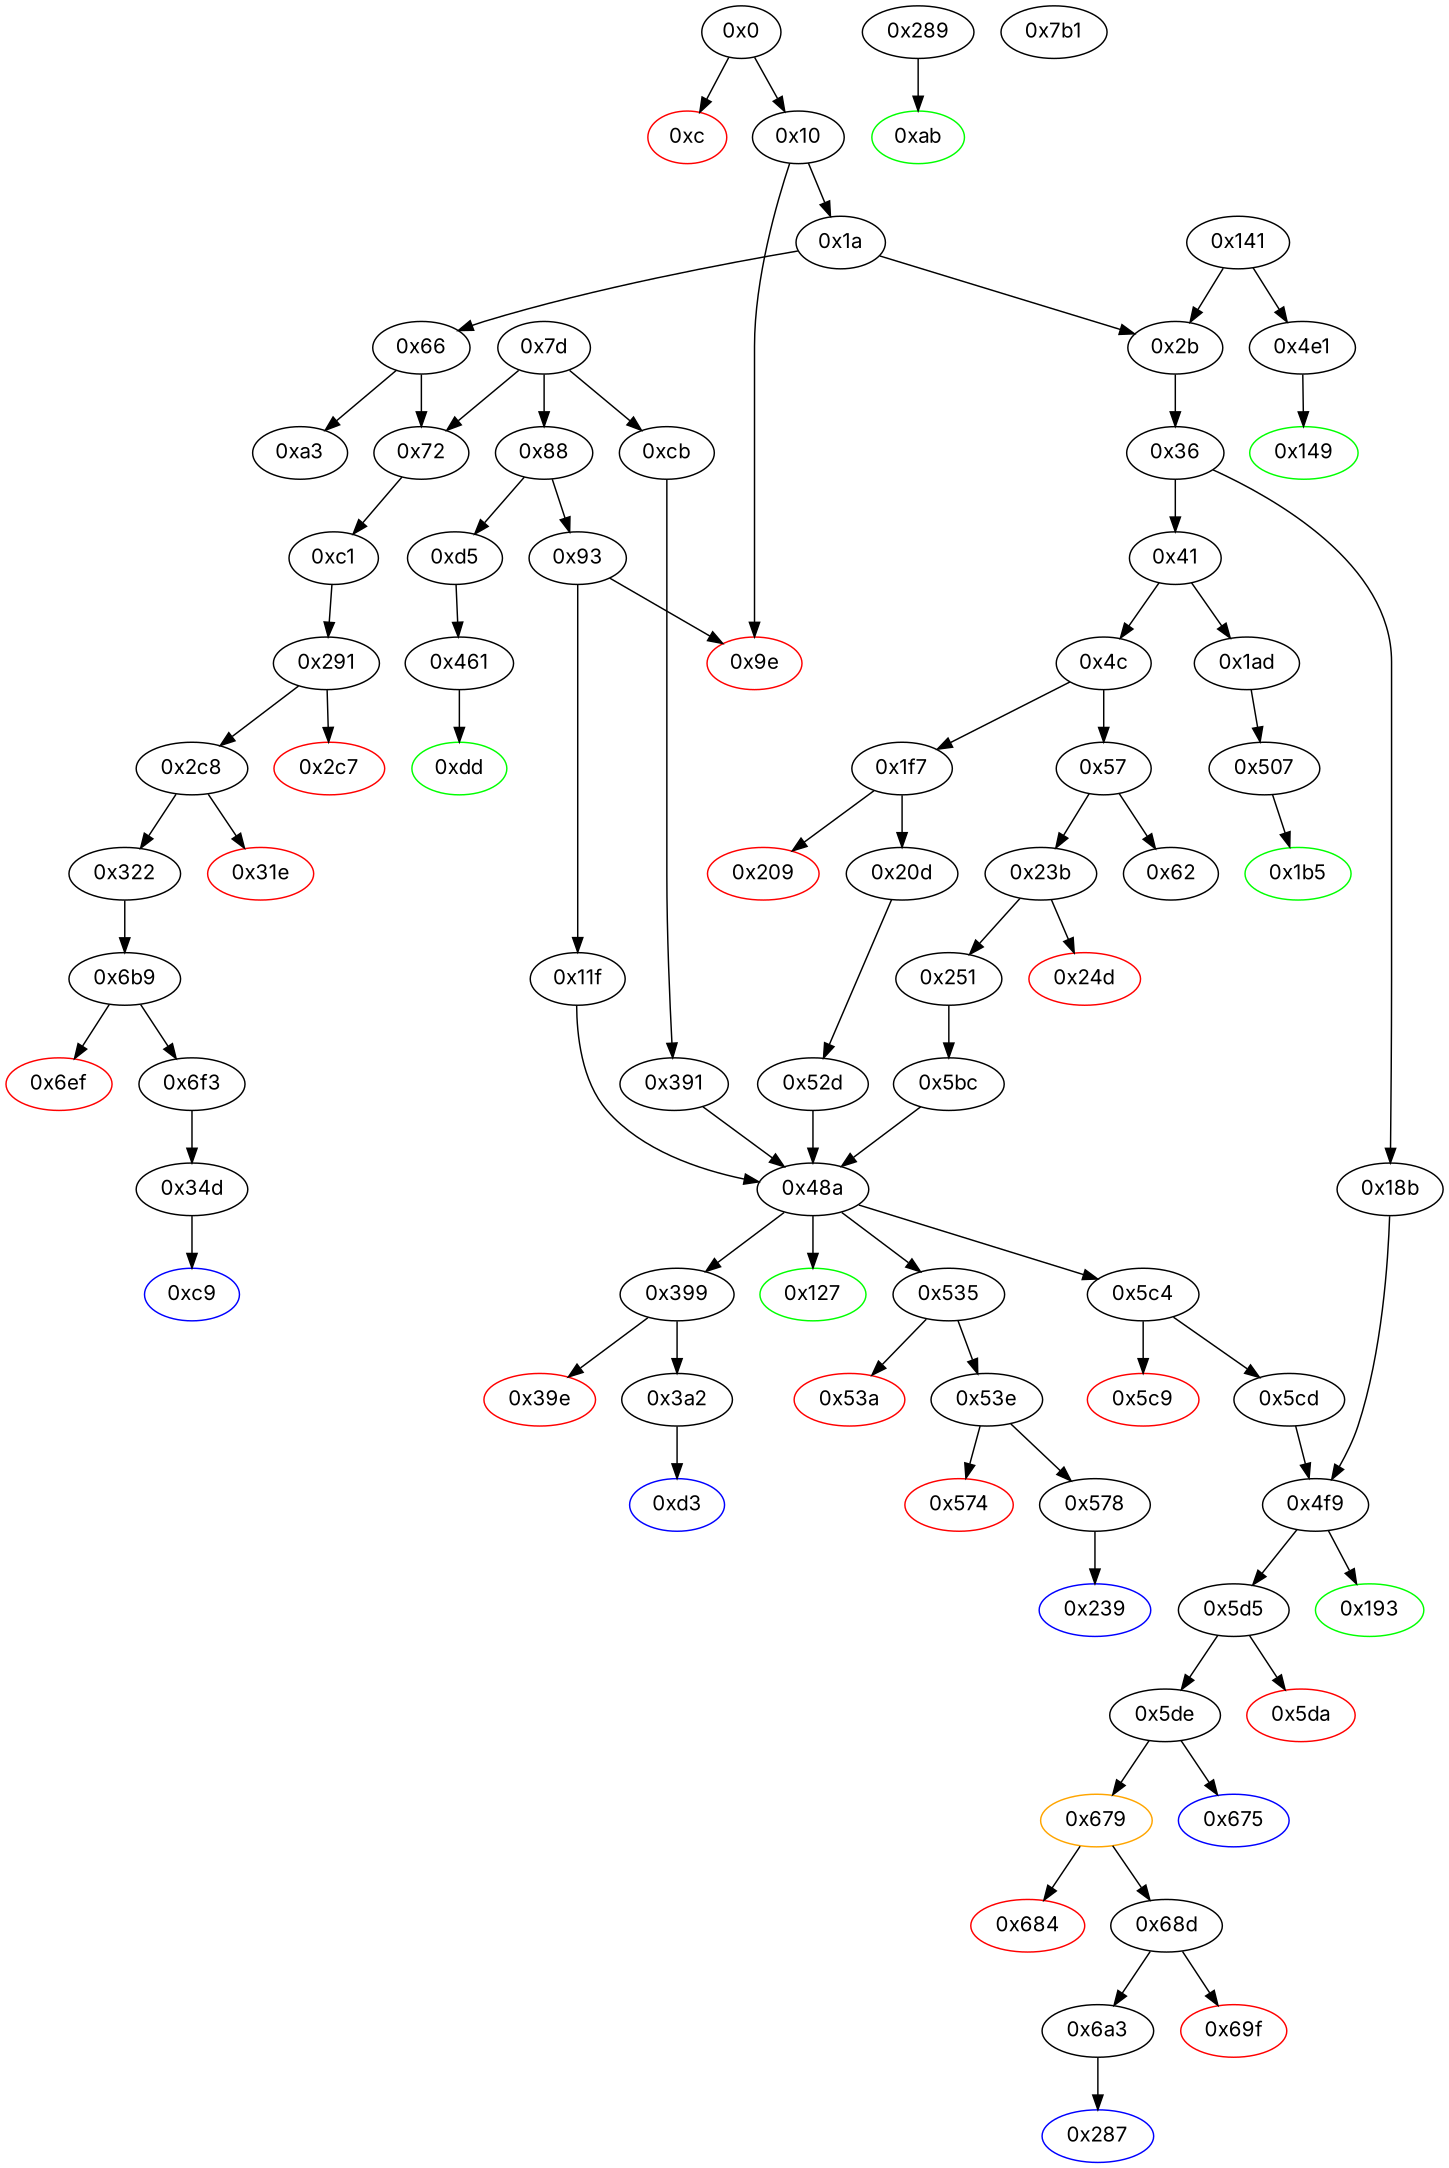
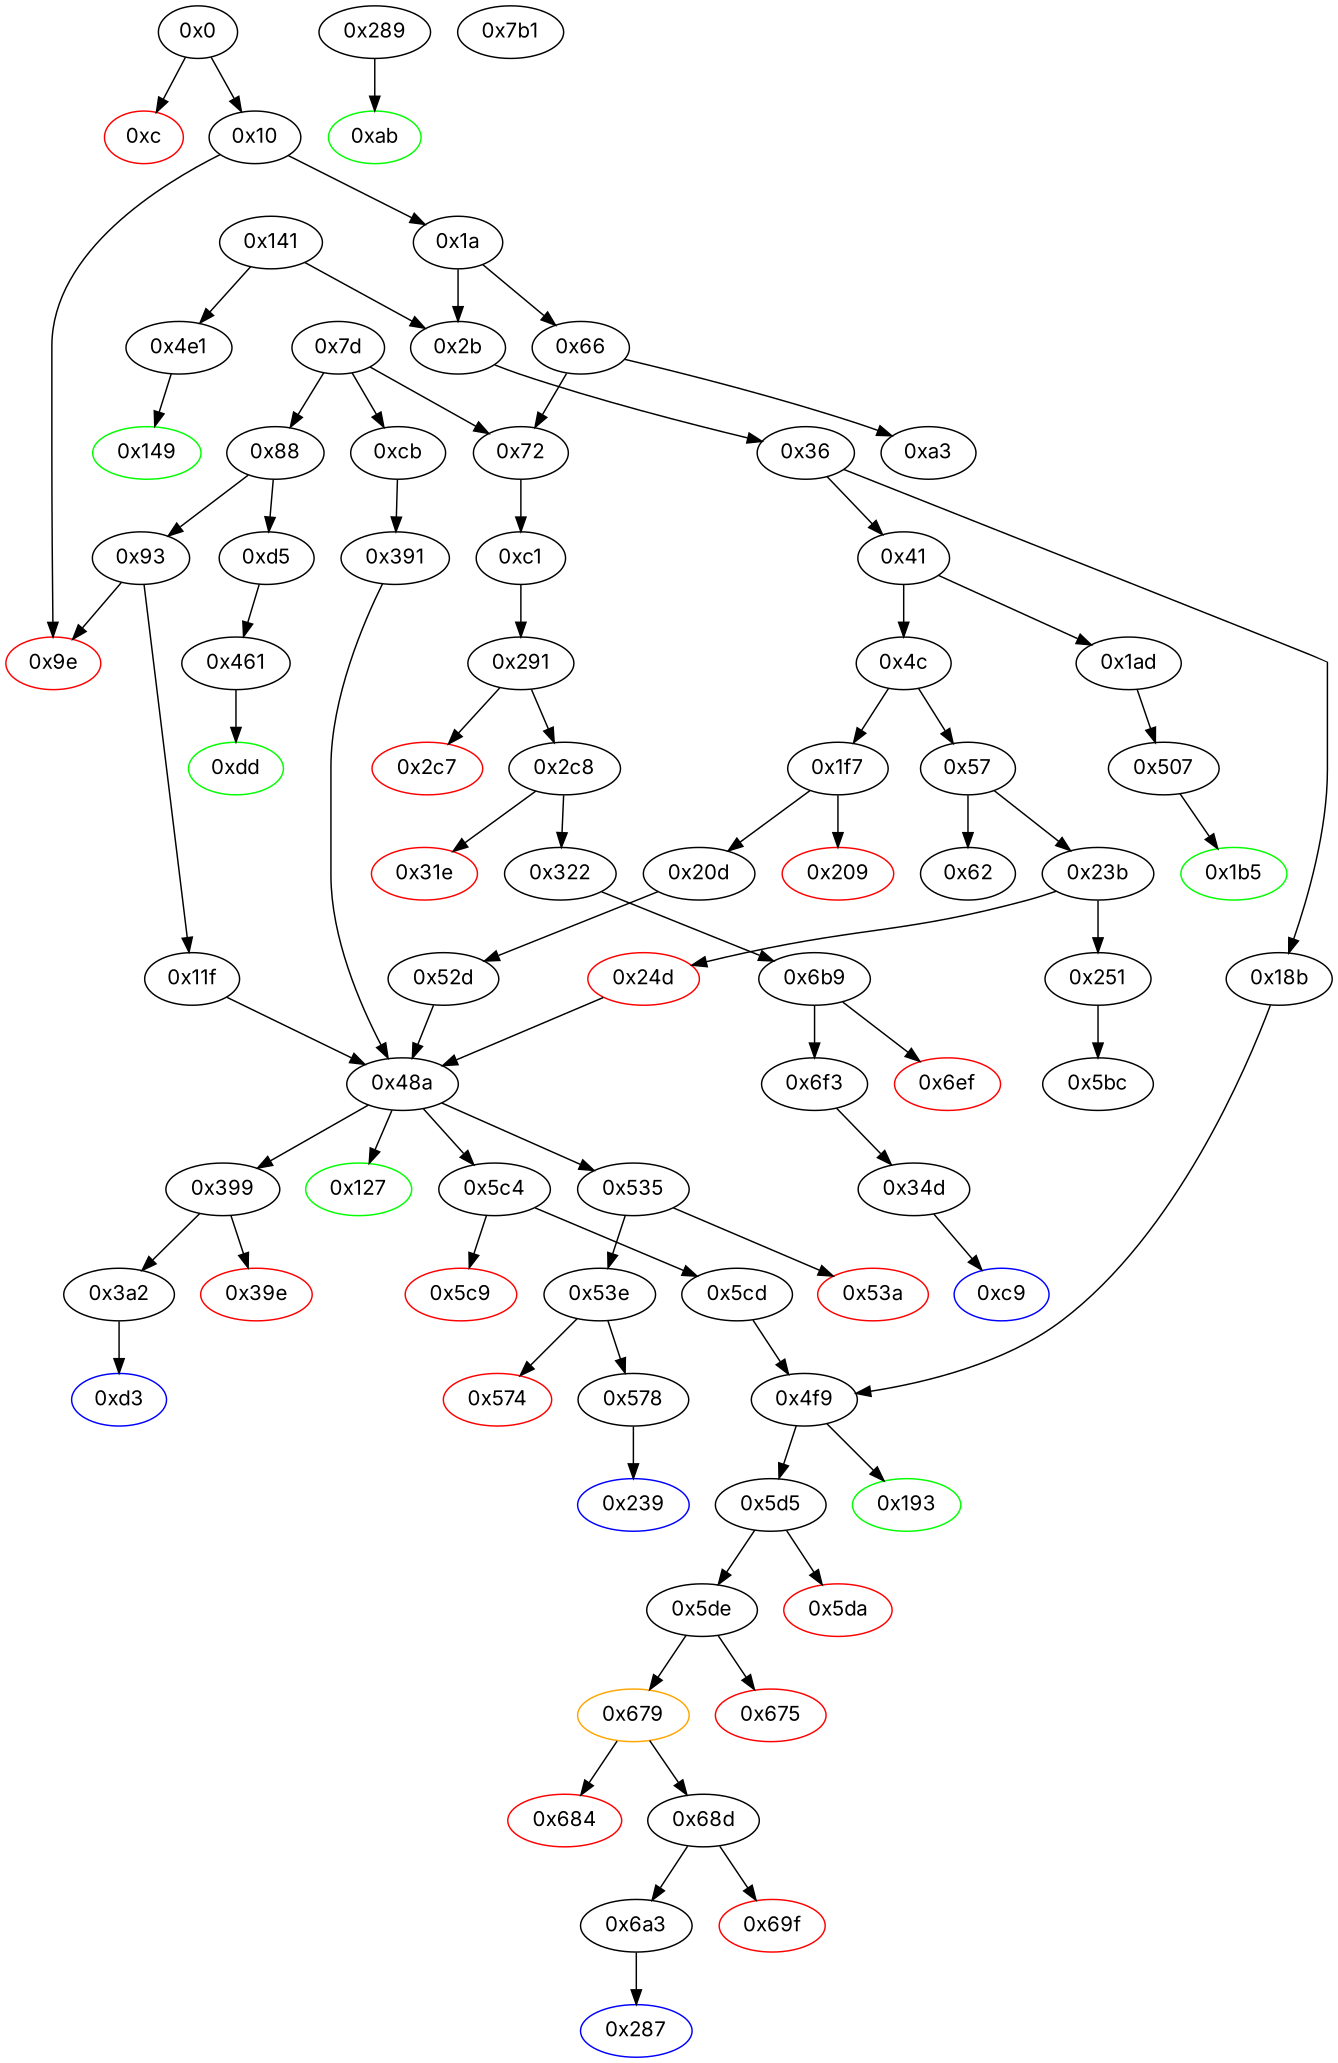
edge "0x5bc" -> "0x48a": now "0x24d" -> "0x48a"
node "0x675": color blue -> red
